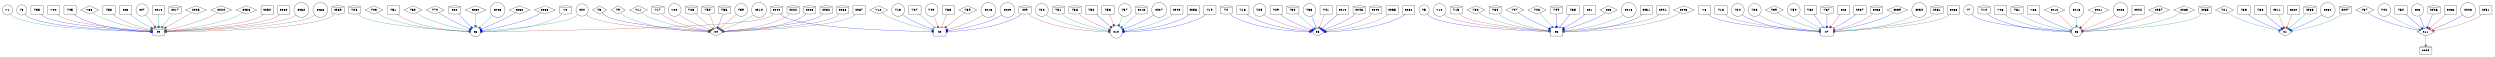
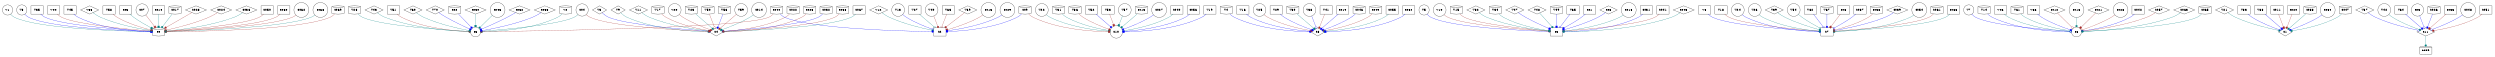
edge "v66" -> "c6": arrowhead odot -> dot
